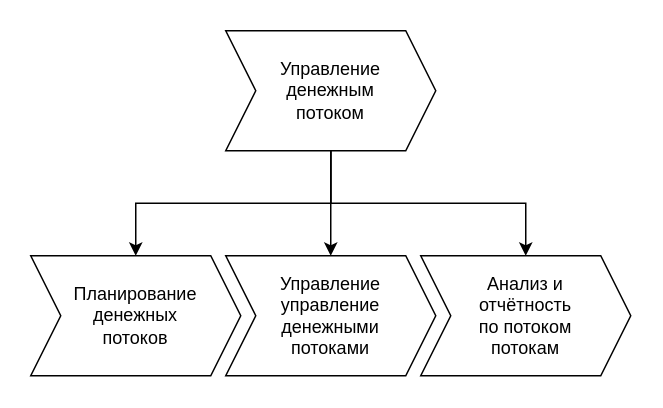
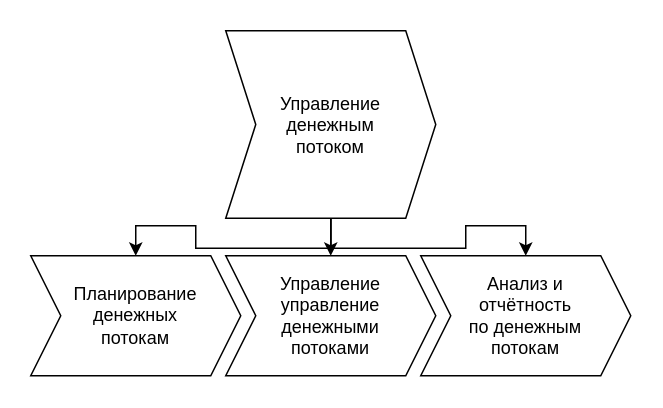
node "Управление денежным потоком": size 210x120 -> 210x188
node "Планирование денежных потоков": label "Планирование денежных потоков" -> "Планирование денежных потокам"
node "Анализ и отчётность по потоком потокам": label "Анализ и отчётность по потоком потокам" -> "Анализ и отчётность по денежным потокам"
